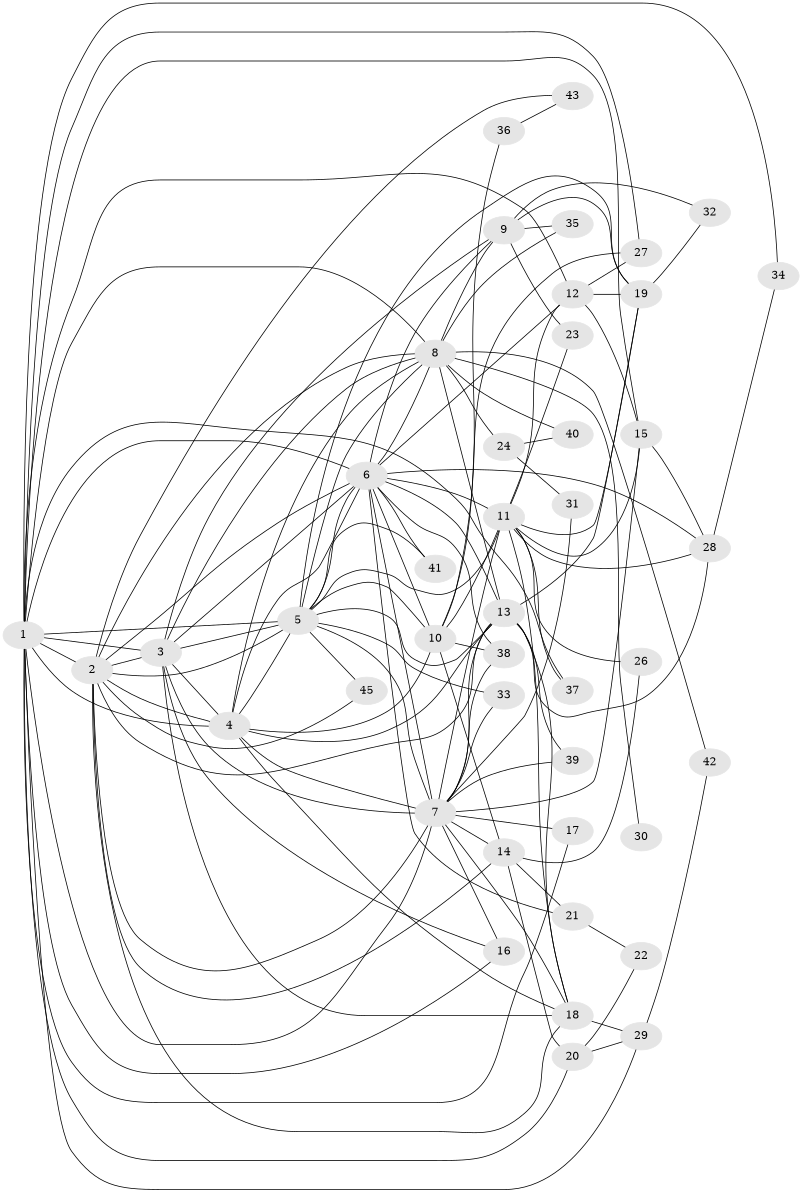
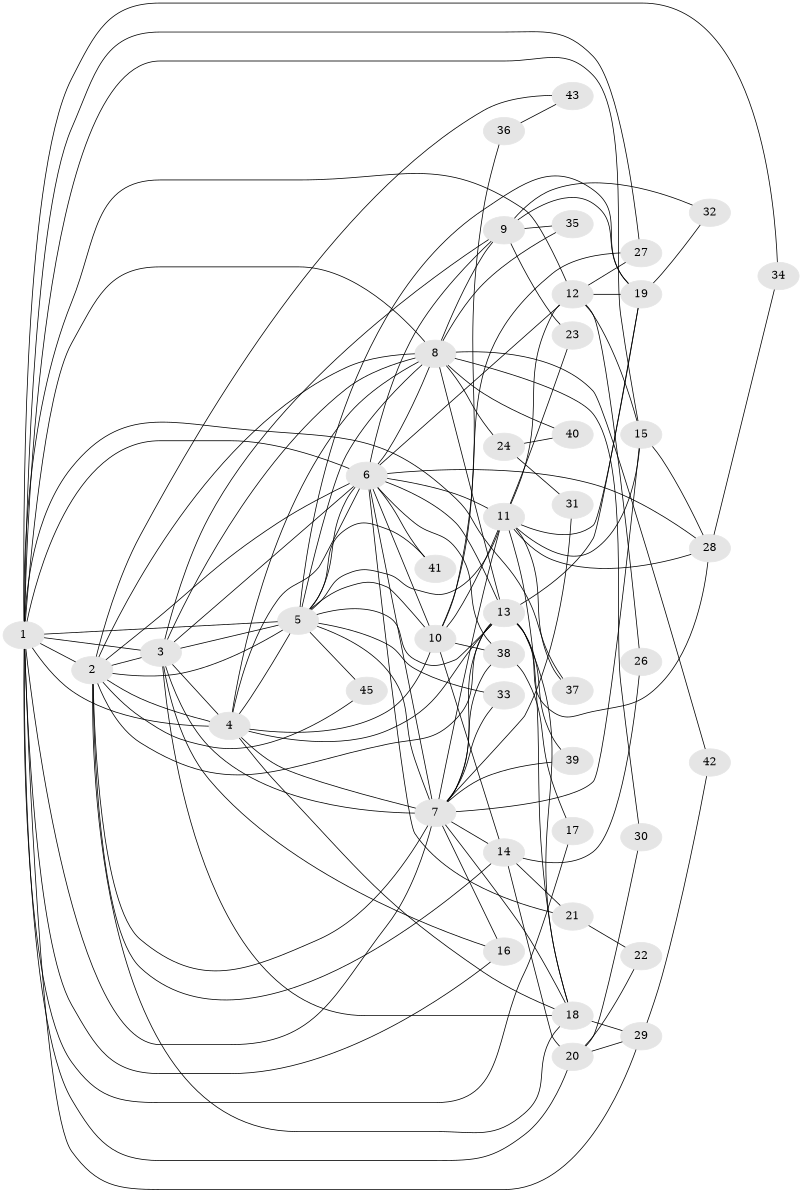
edge "11" -- "26": now "12" -- "26"
edge "7" -- "17": now "38" -- "17"
edge "30" -- "20": added
